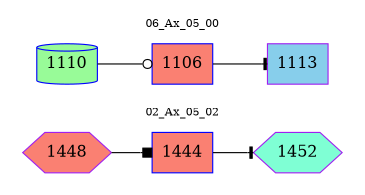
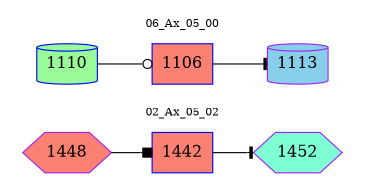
node "1113": shape box -> cylinder
node "1444": label "1444" -> "1442"
